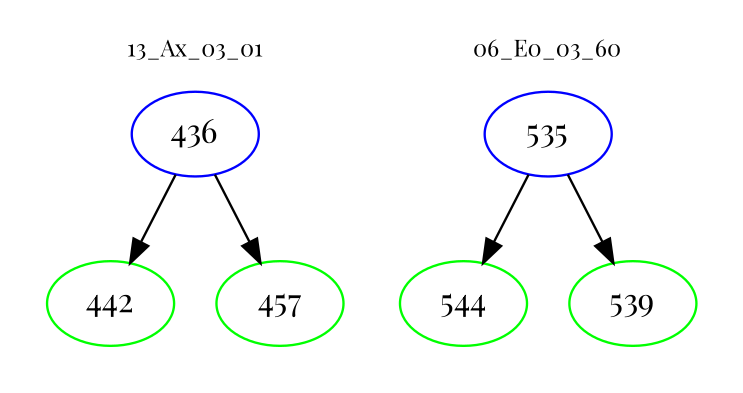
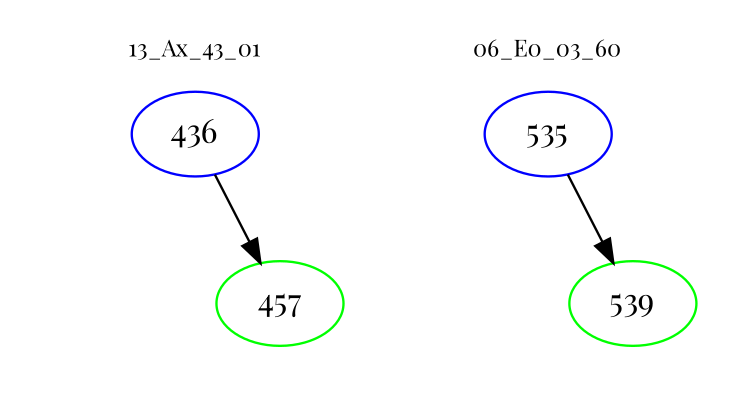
cluster "13_Ax_03_01": label "13_Ax_03_01" -> "13_Ax_43_01"
node "442": removed
node "544": removed
